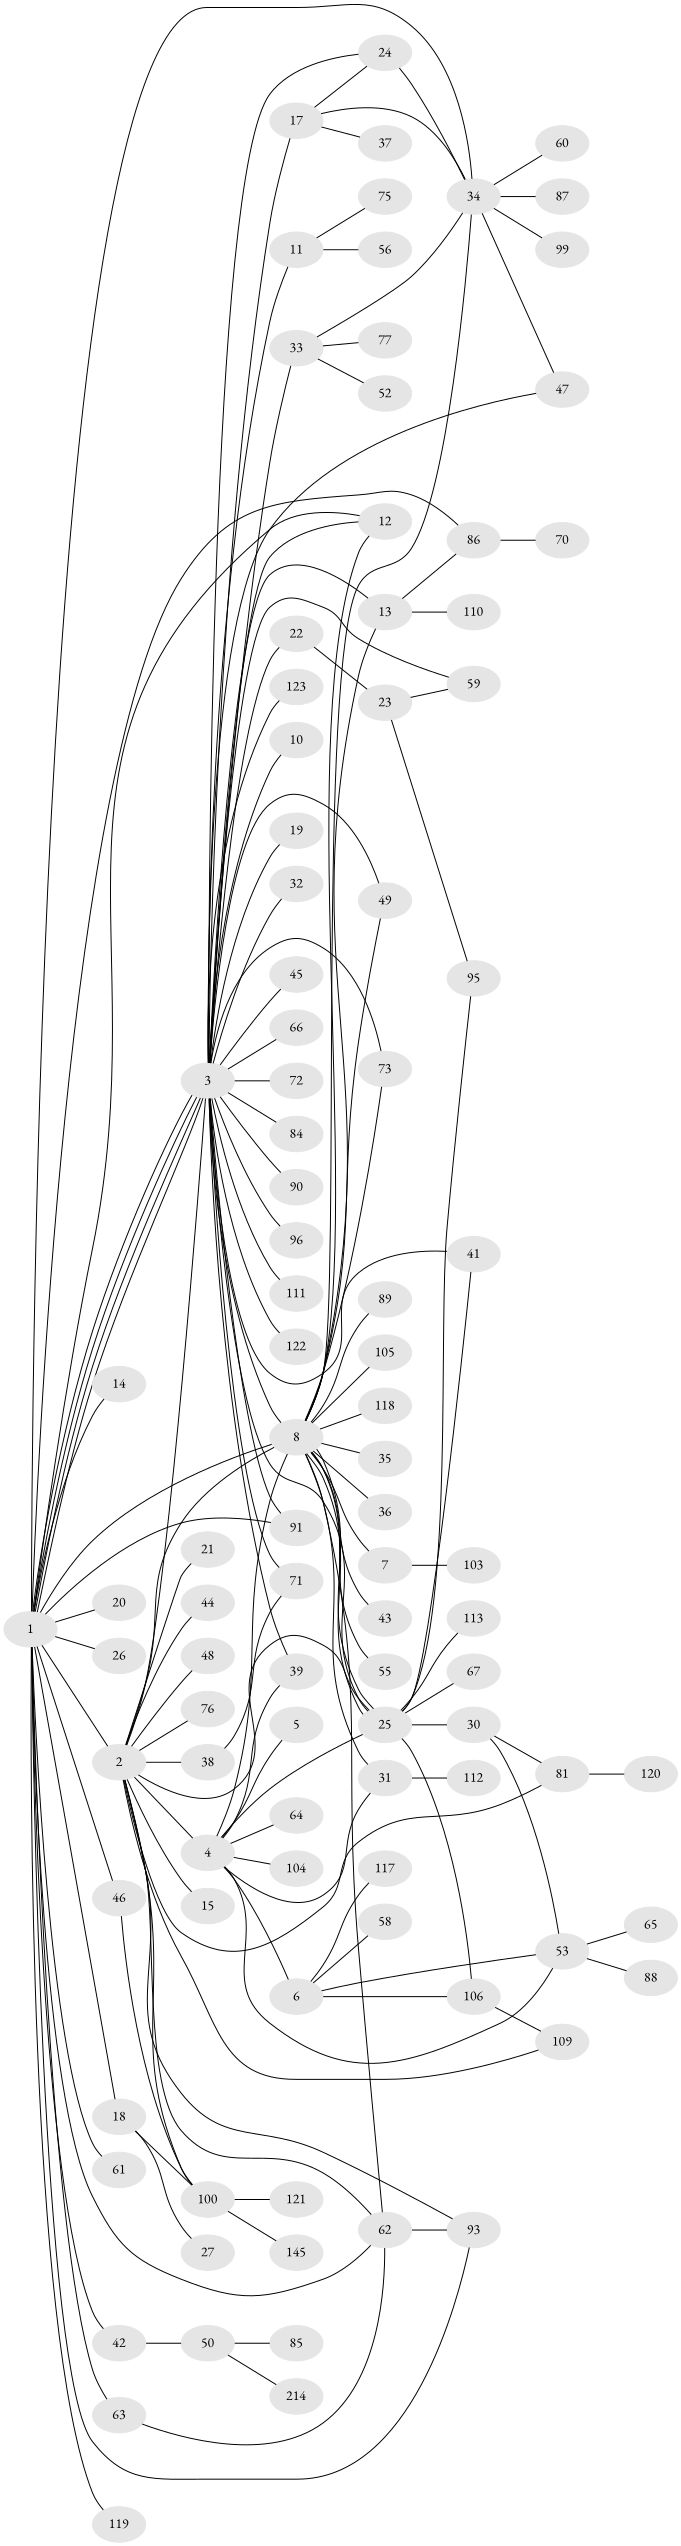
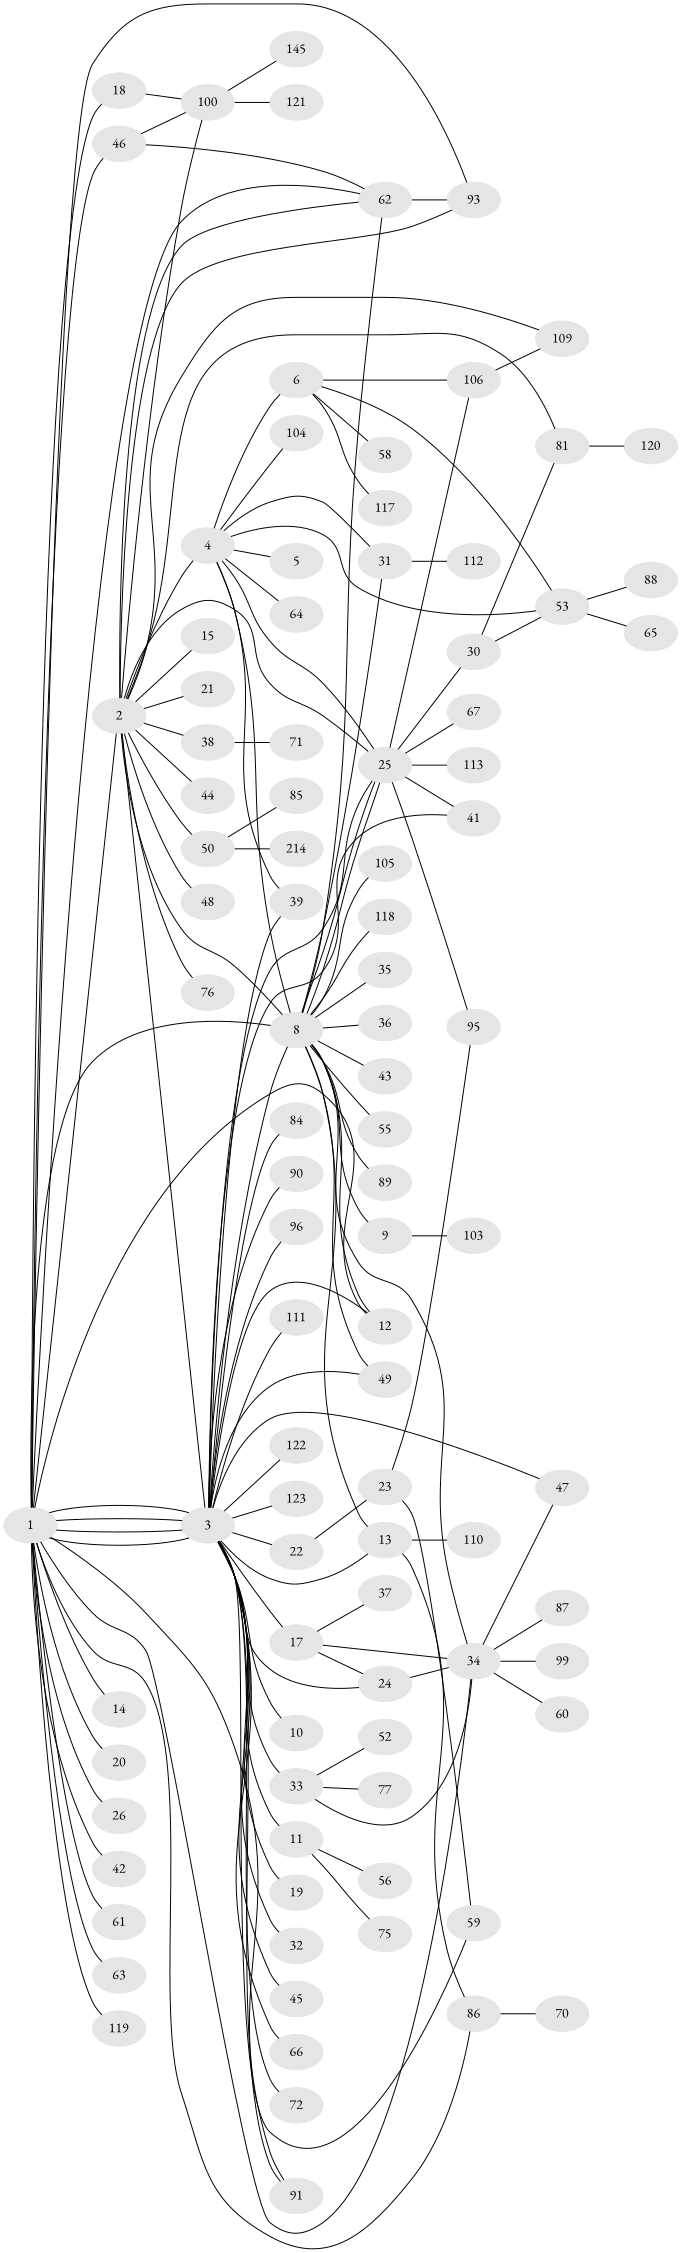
node "73": removed
edge "3" -- "71": removed
node "7": label "7" -> "9"
node "27": removed
edge "42" -- "50": now "2" -- "50"
edge "62" -- "63": now "62" -- "46"
